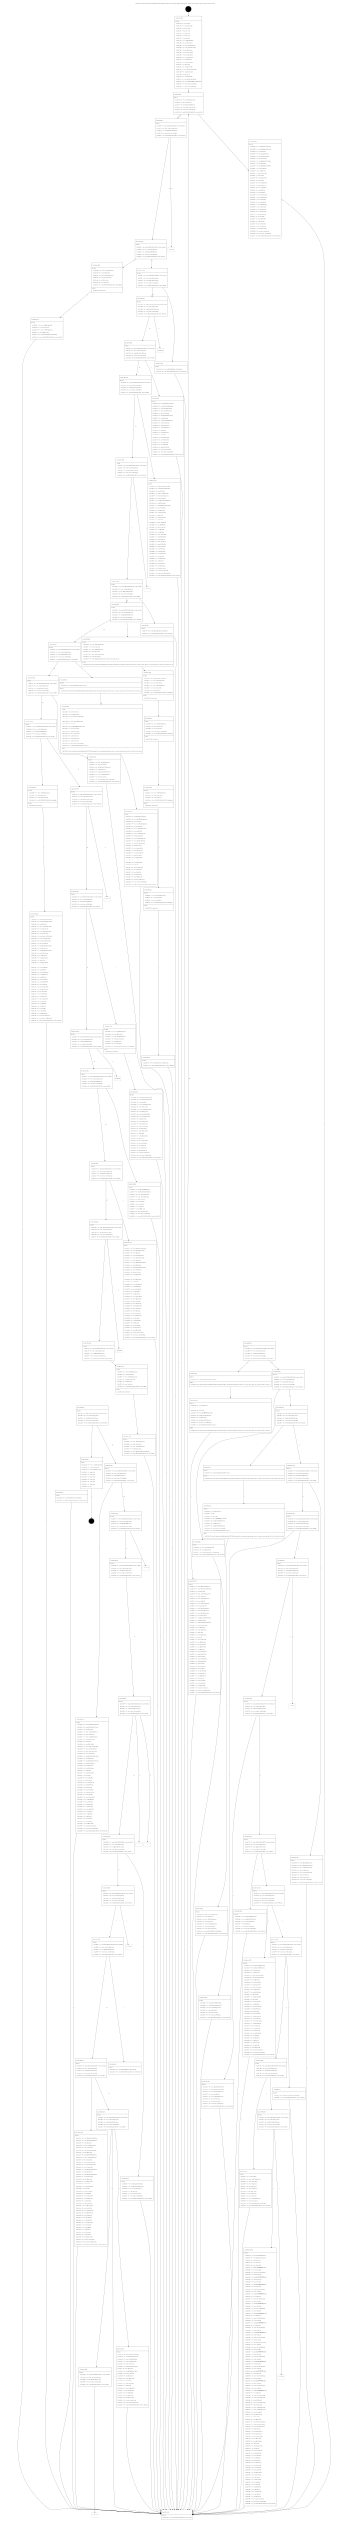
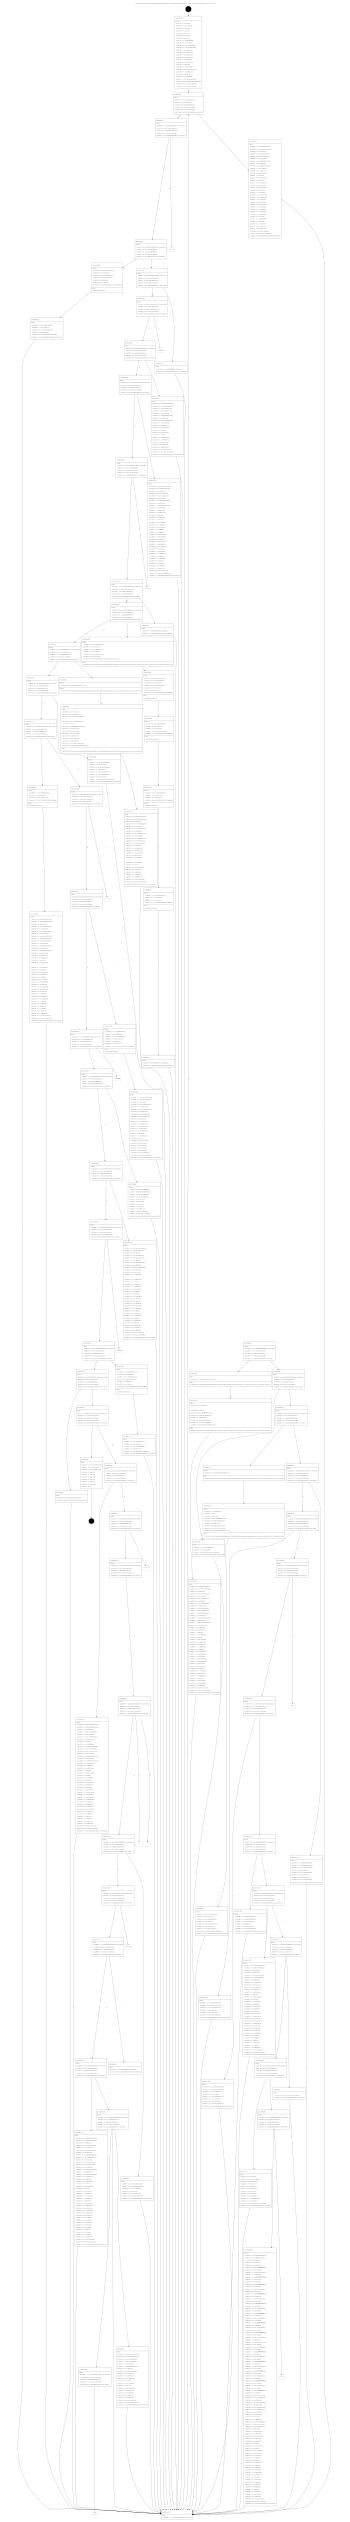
node "0x401513 [28]": added
